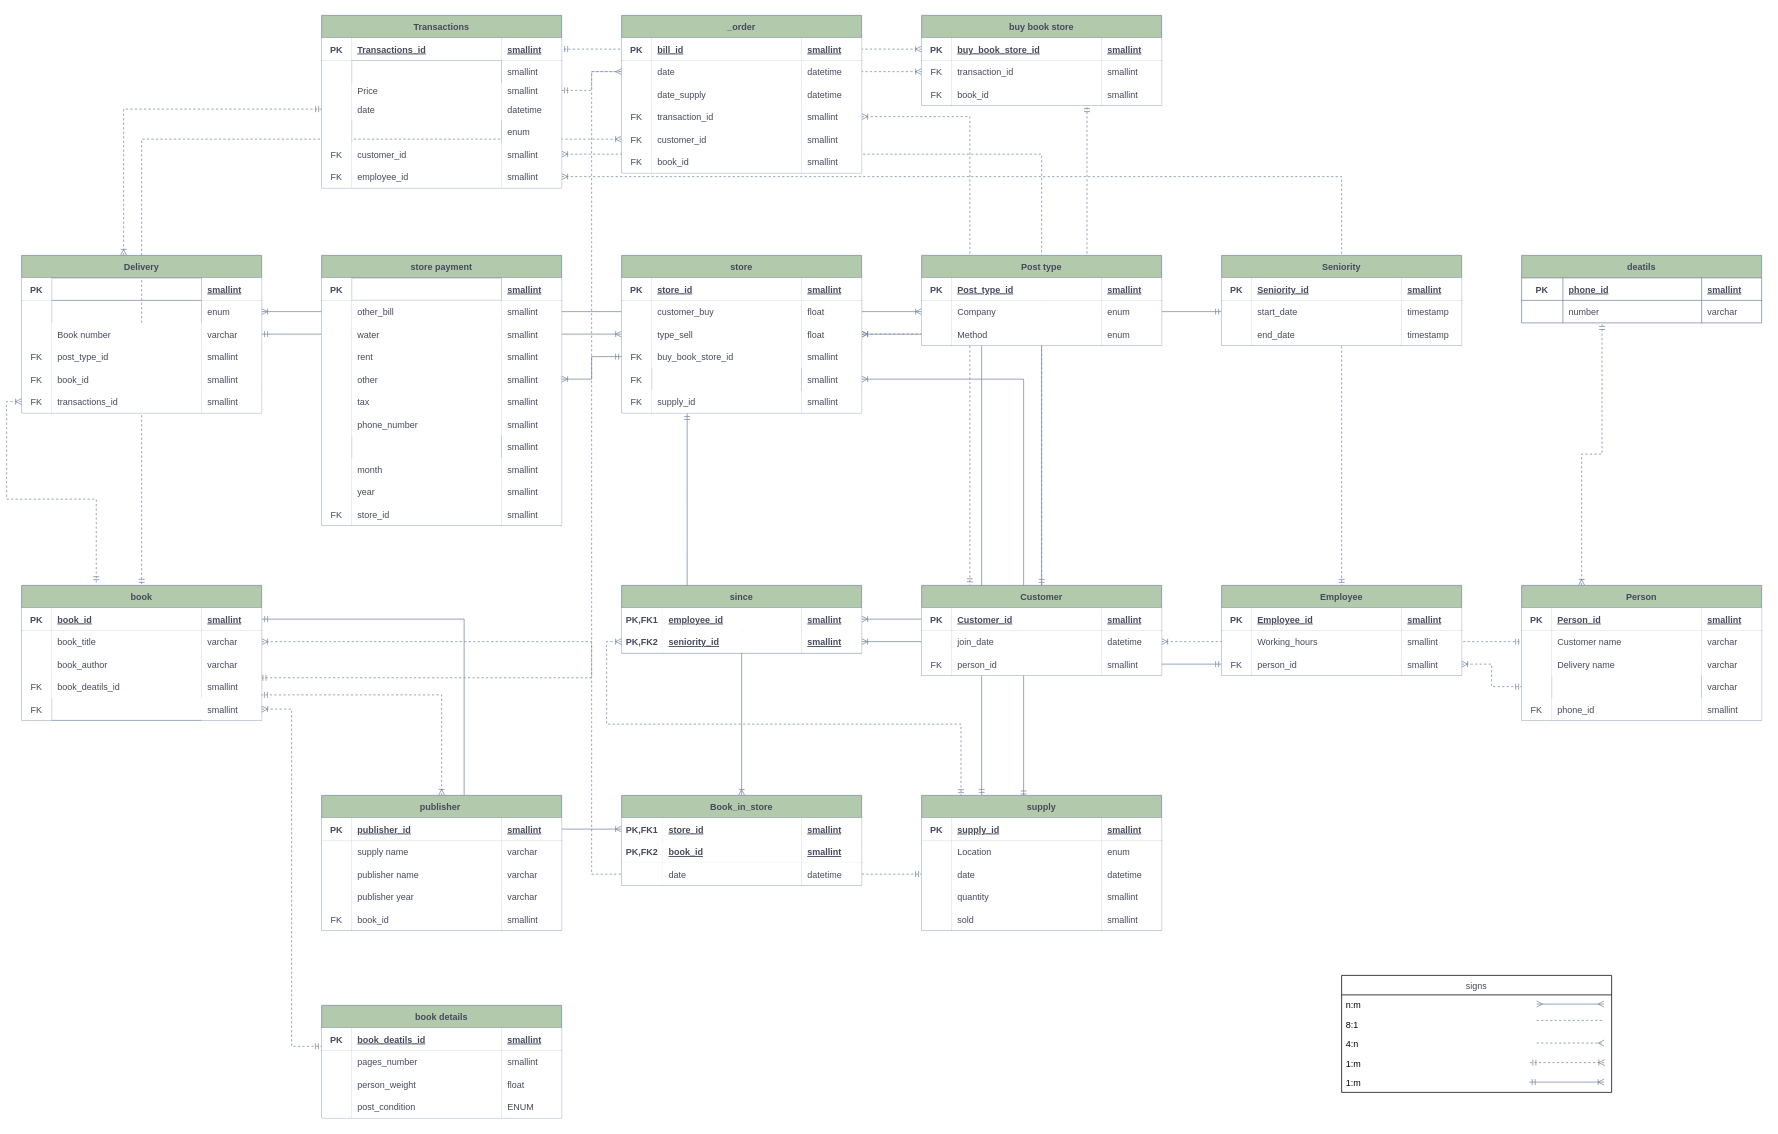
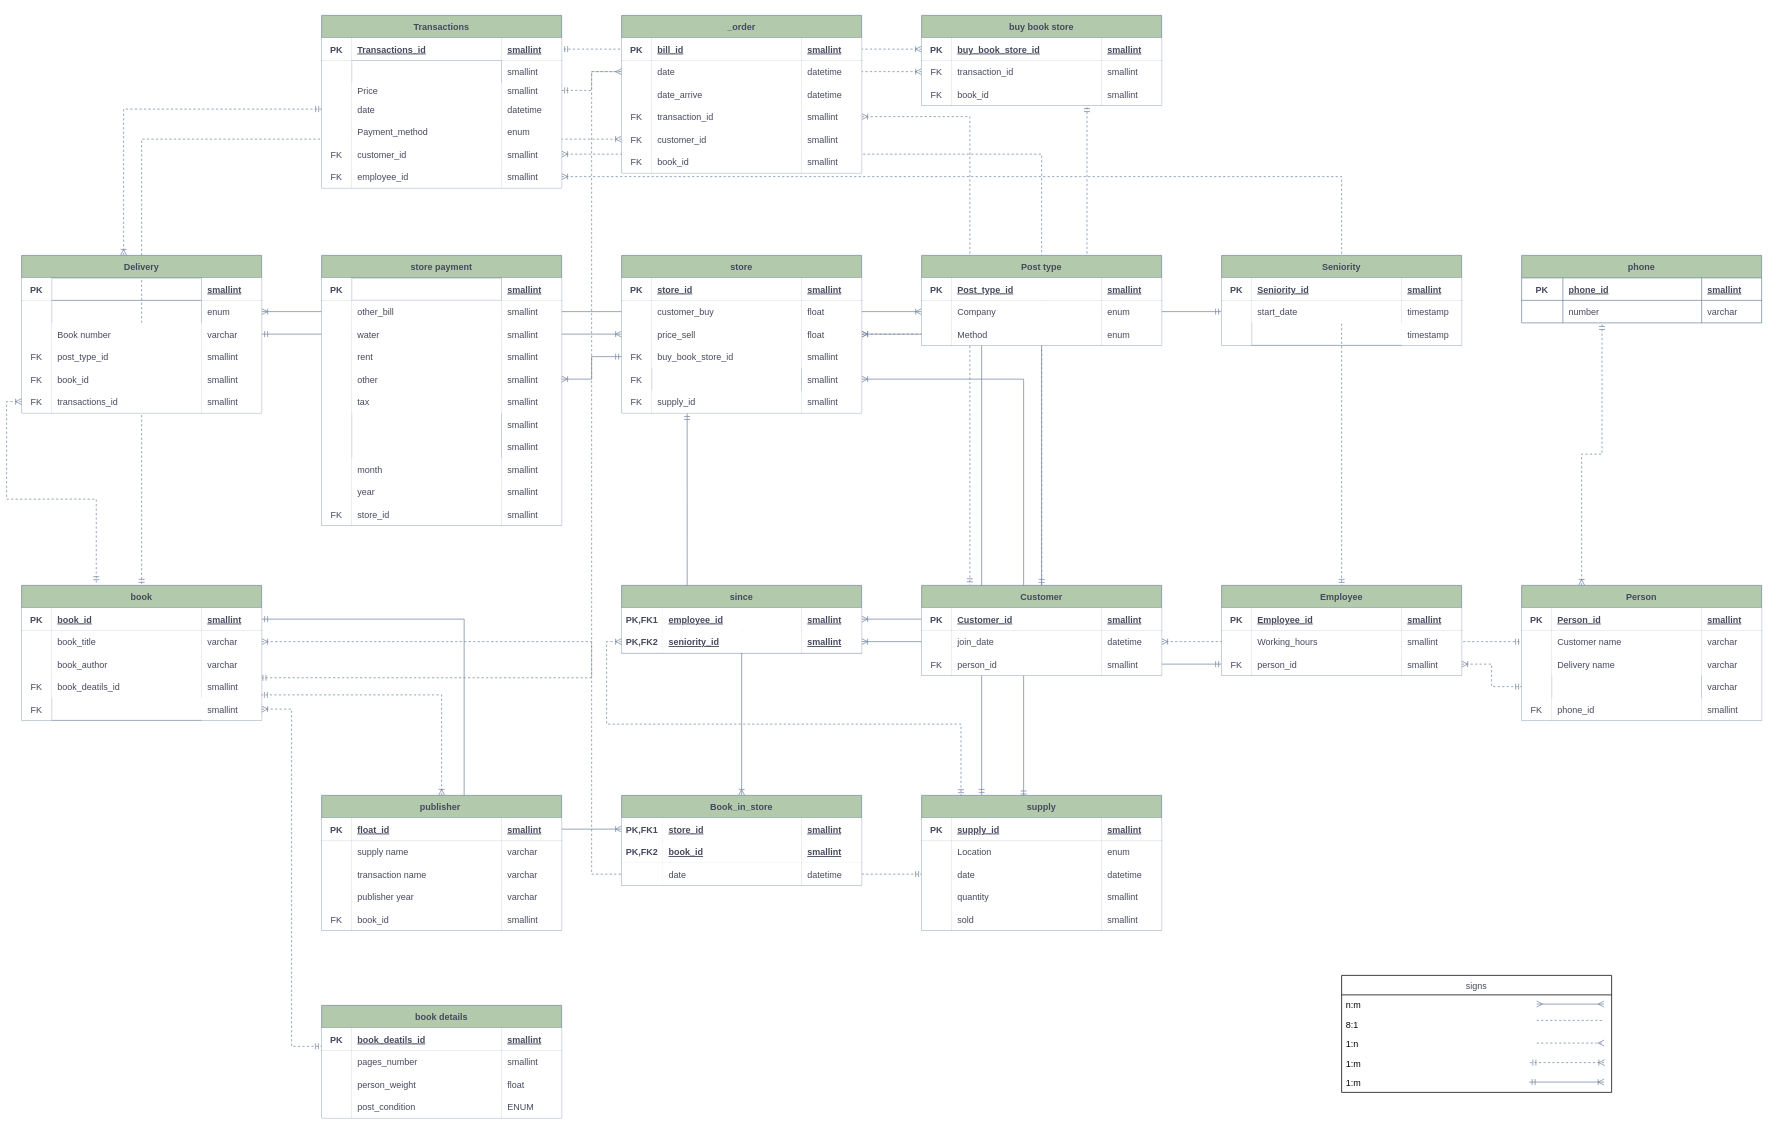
node "date_supply": label "date_supply" -> "date_arrive"
node "Payment_method": added
node "deatils": label "deatils" -> "phone"
node "end_date": removed
node "type_sell": label "type_sell" -> "price_sell"
node "phone_number": removed
node "publisher_id": label "publisher_id" -> "float_id"
node "publisher name": label "publisher name" -> "transaction name"
node "4:n": label "4:n" -> "1:n"
